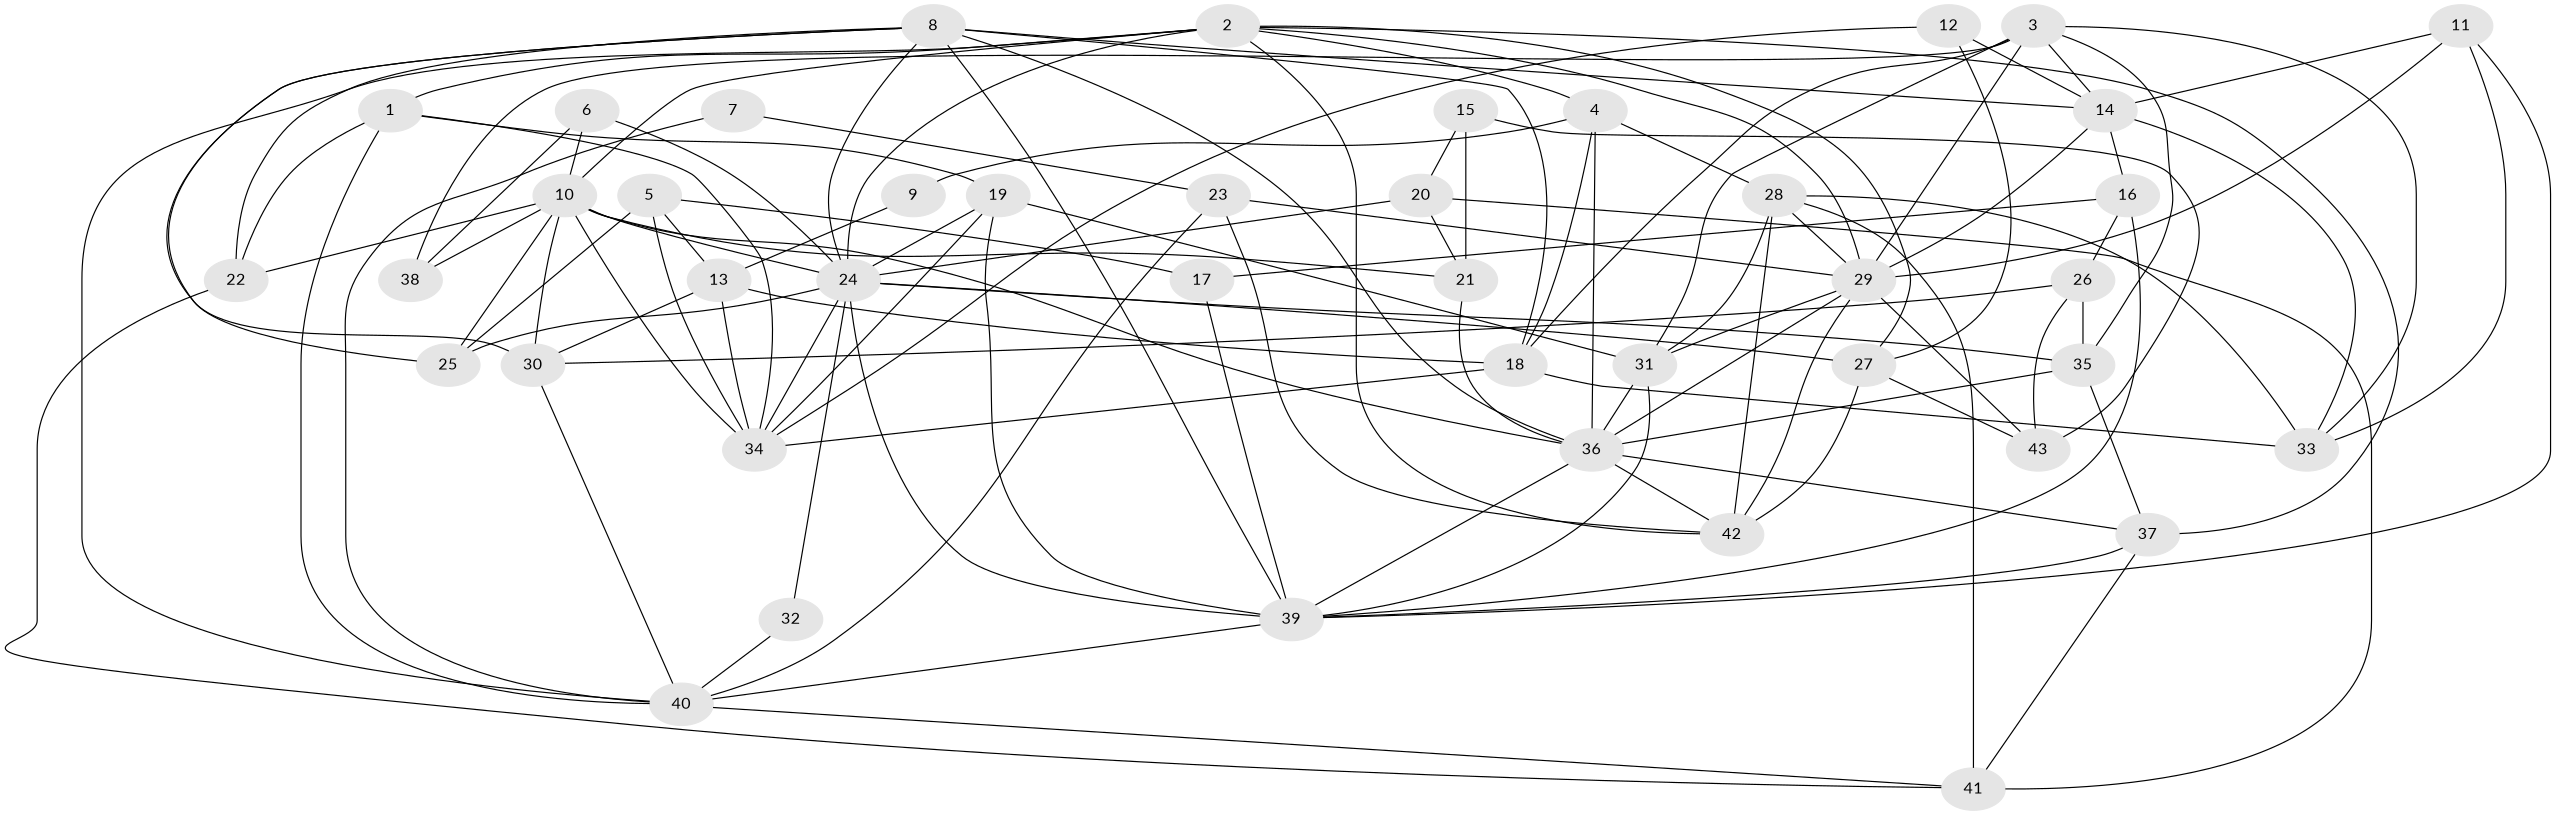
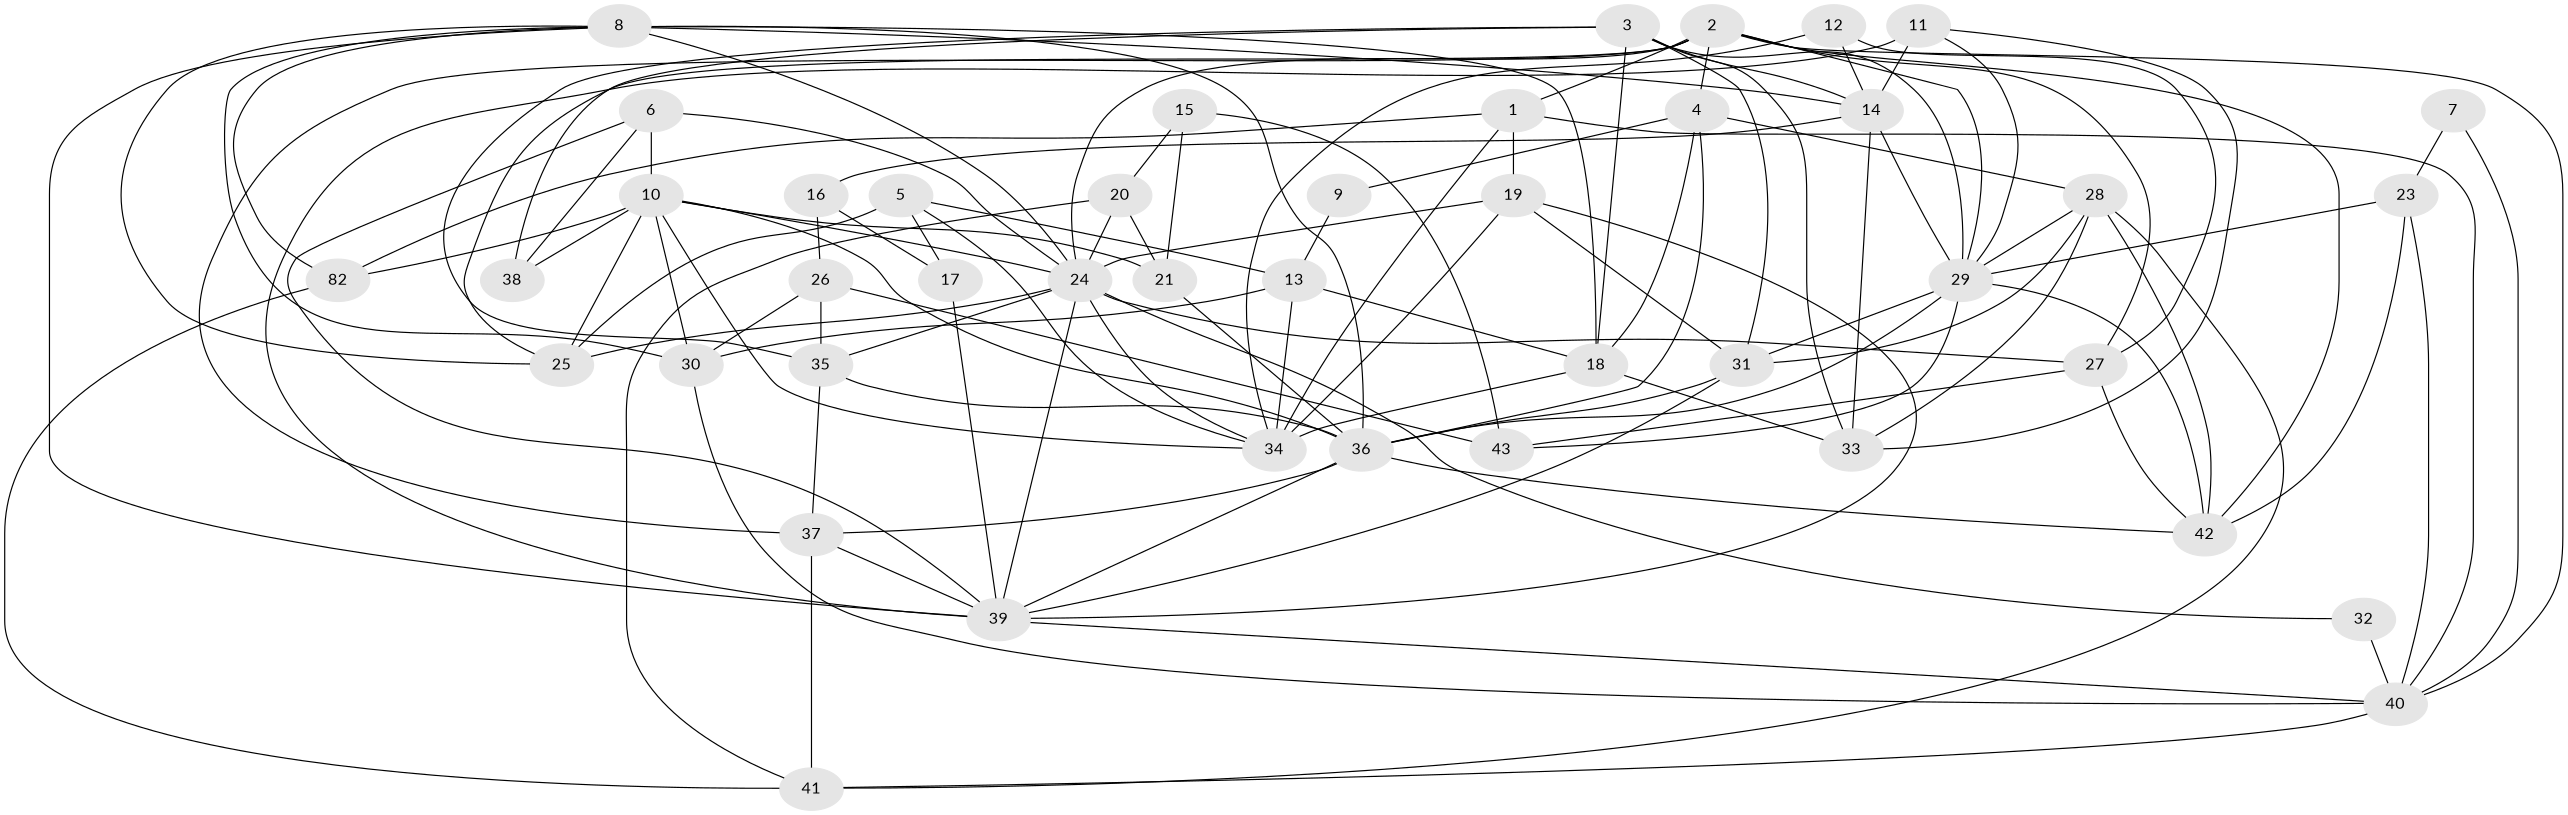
edge "2" -- "10": now "2" -- "25"
node "22": label "22" -> "82"
edge "16" -- "39": now "6" -- "39"
